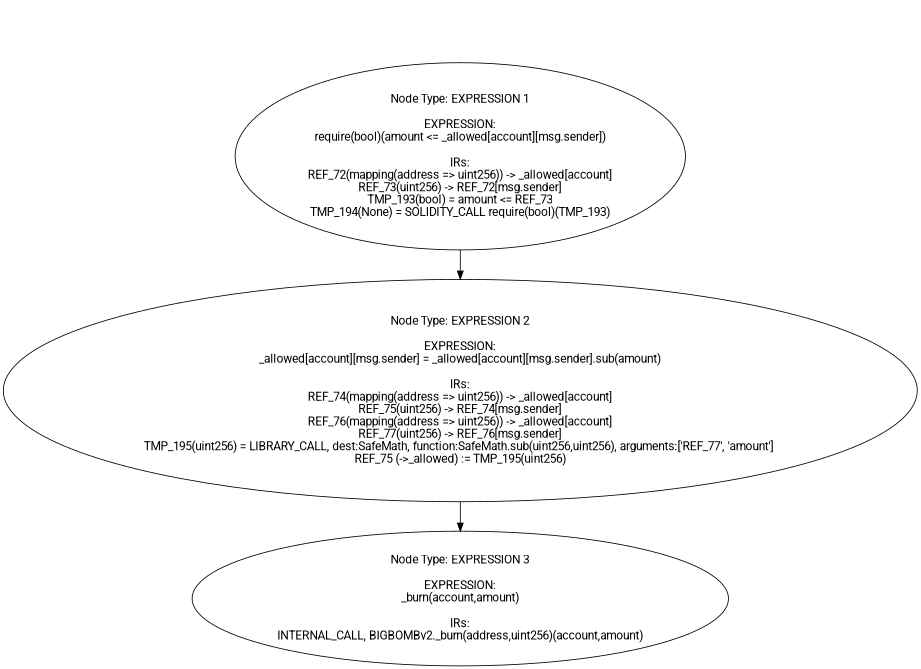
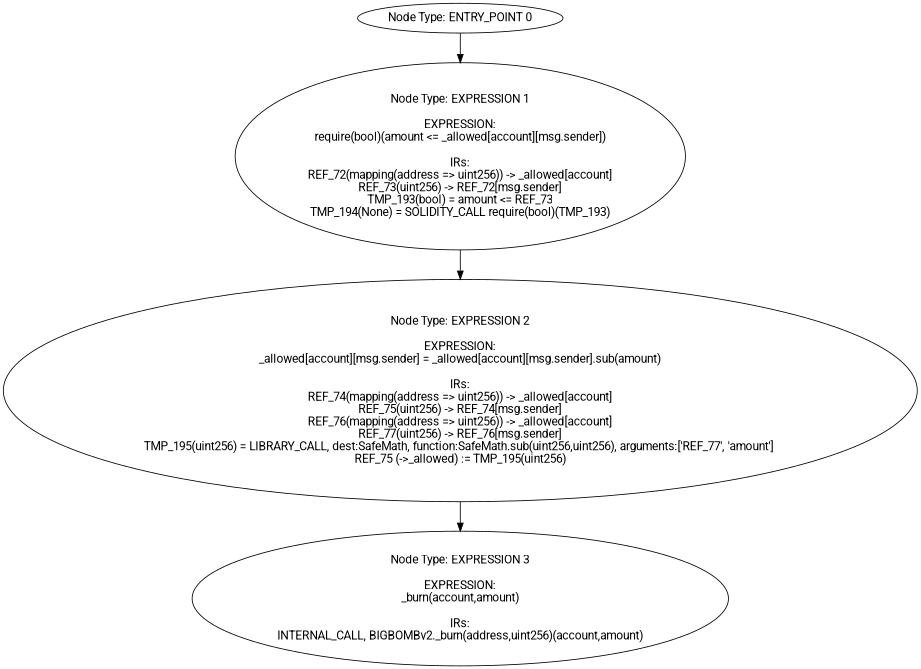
node "Node Type: ENTRY_POINT 0": added
